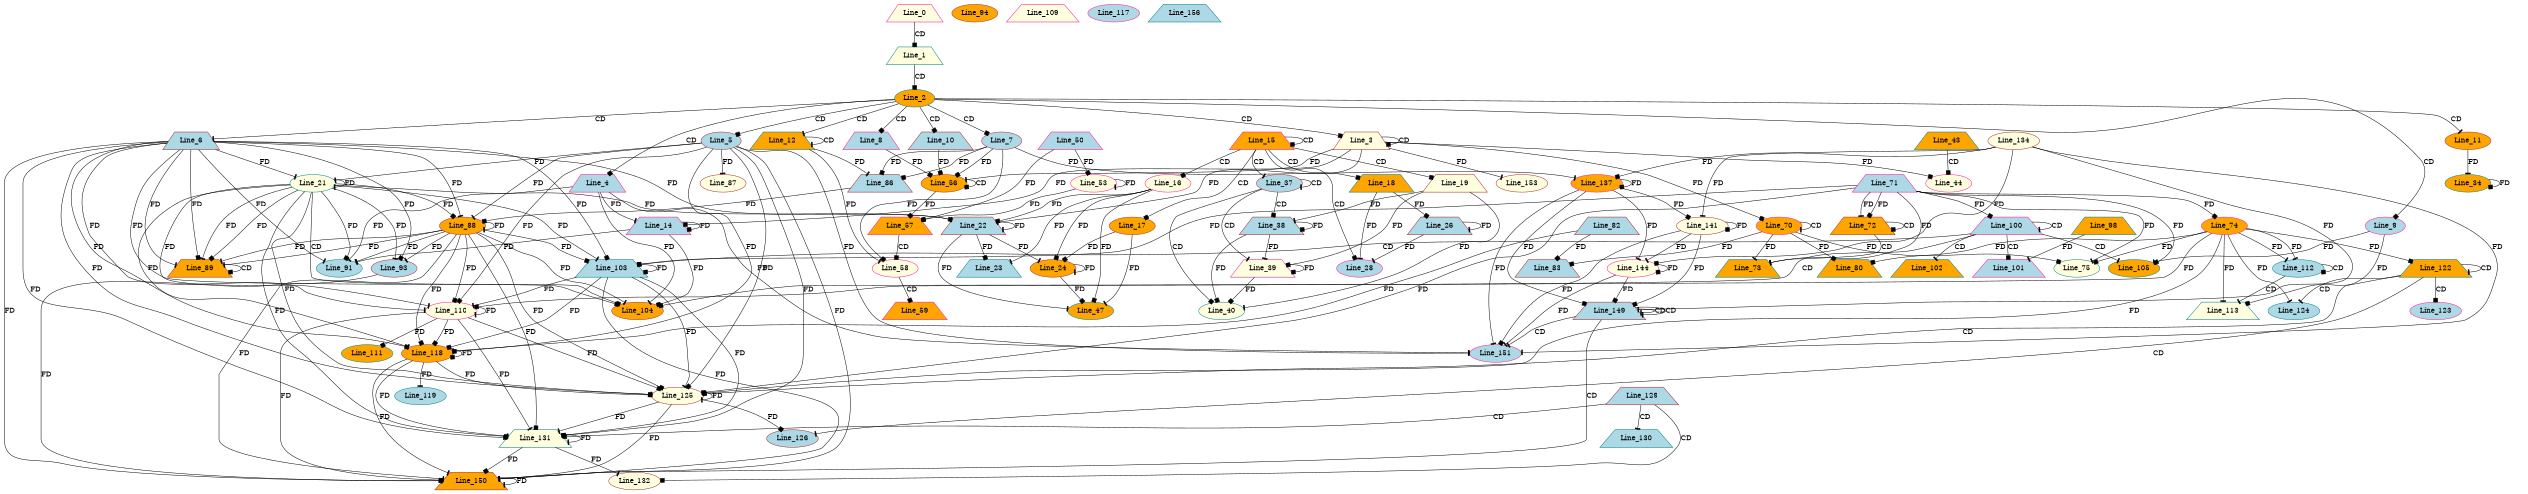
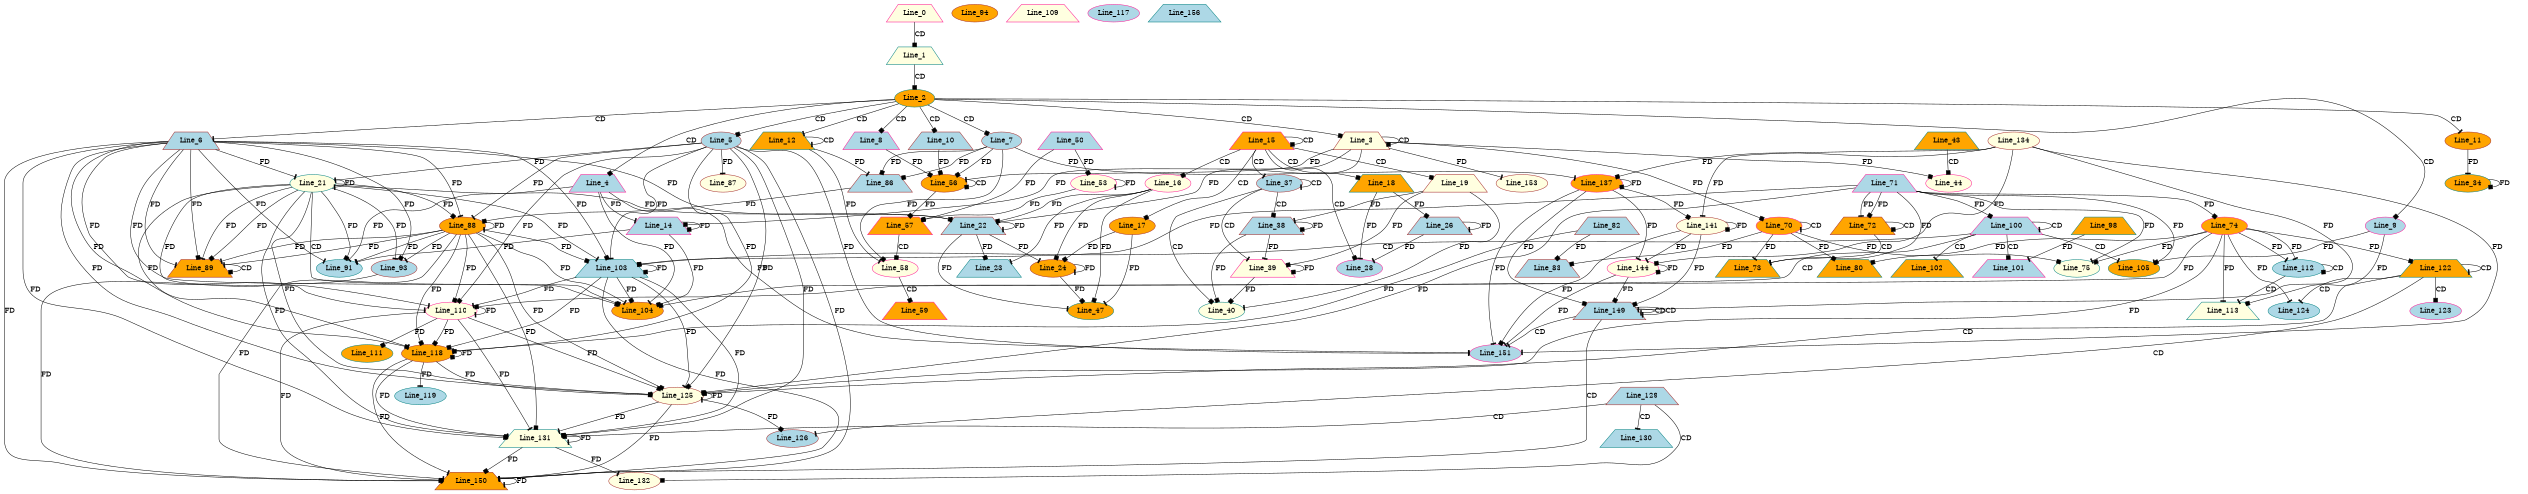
edge "Line_5" -> "Line_103": added, label "FD"
edge "Line_103" -> "Line_104": added, label "FD"
